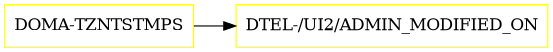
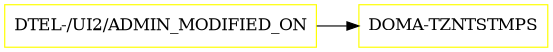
edge "DOMA-TZNTSTMPS" -> "DTEL-/UI2/ADMIN_MODIFIED_ON": reversed
